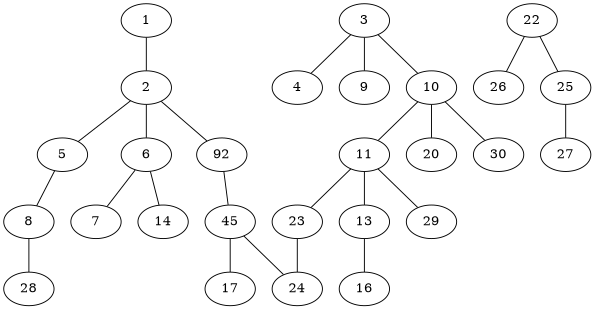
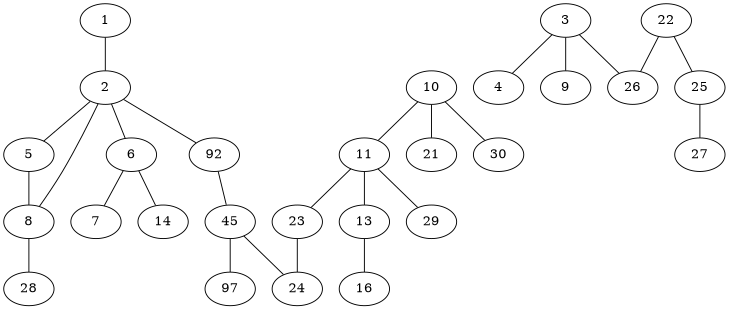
edge "3" -- "10": now "3" -- "26"
node "20": label "20" -> "21"
edge "2" -- "8": added
node "17": label "17" -> "97"
